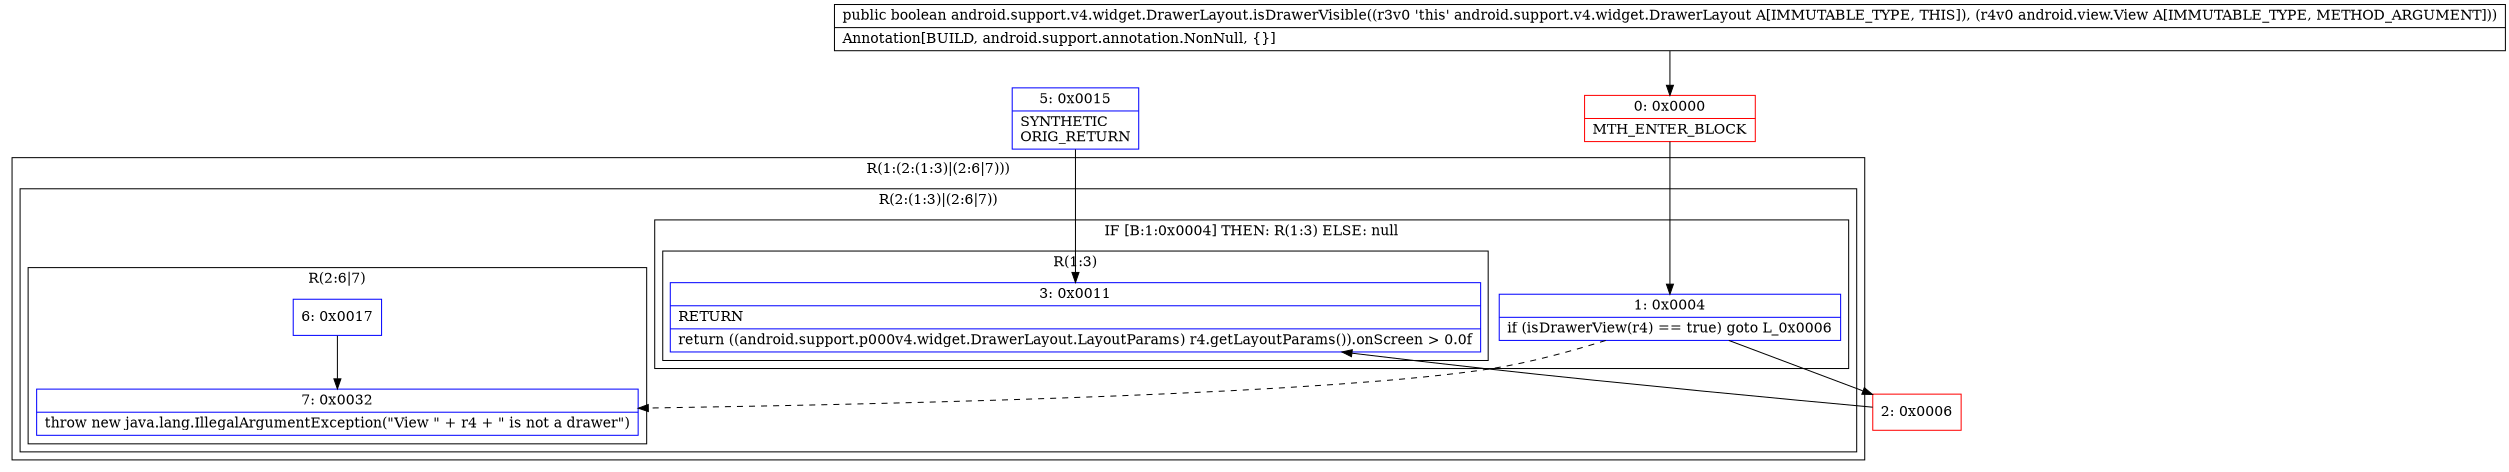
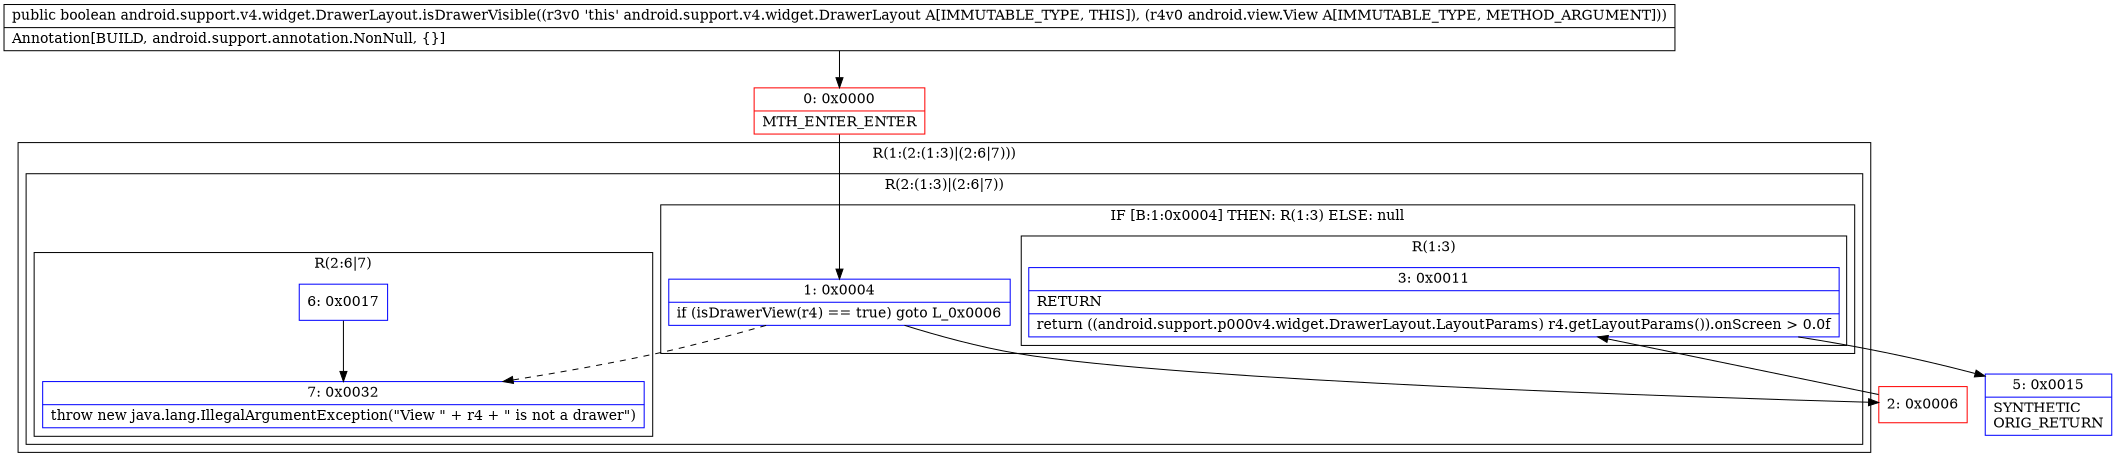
node "0: 0x0000": text "MTH_ENTER_BLOCK" -> "MTH_ENTER_ENTER"
edge "5: 0x0015" -> "3: 0x0011": reversed
